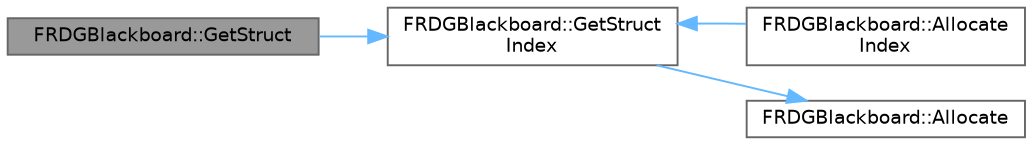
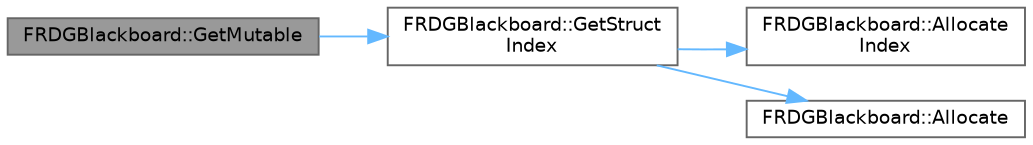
edge "FRDGBlackboard::Allocate Index" -> "FRDGBlackboard::GetStruct Index": reversed
node "FRDGBlackboard::GetStruct": label "FRDGBlackboard::GetStruct" -> "FRDGBlackboard::GetMutable"
